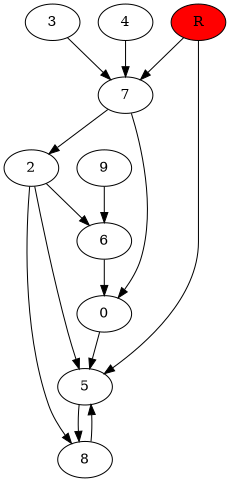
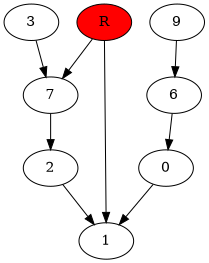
node "4": removed
edge "2" -> "6": removed
edge "7" -> "0": removed
node "5": label "5" -> "1"
node "8": removed
